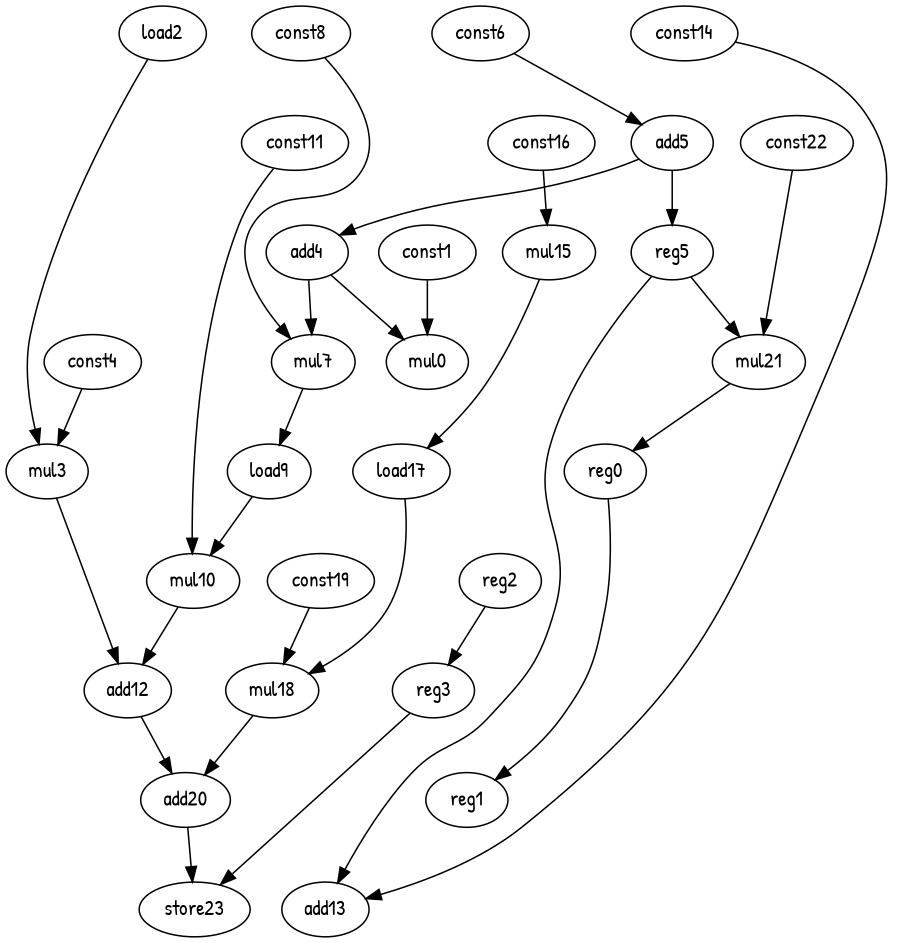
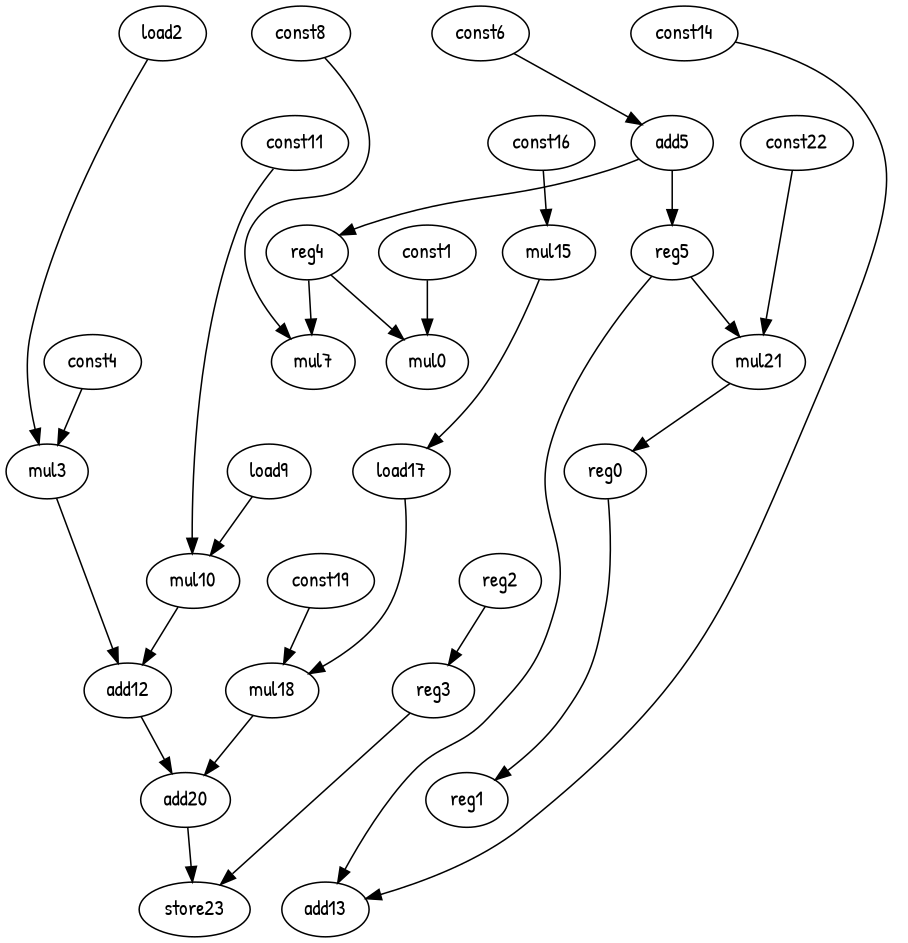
node "add4": label "add4" -> "reg4"
edge "mul7" -> "load9": removed
